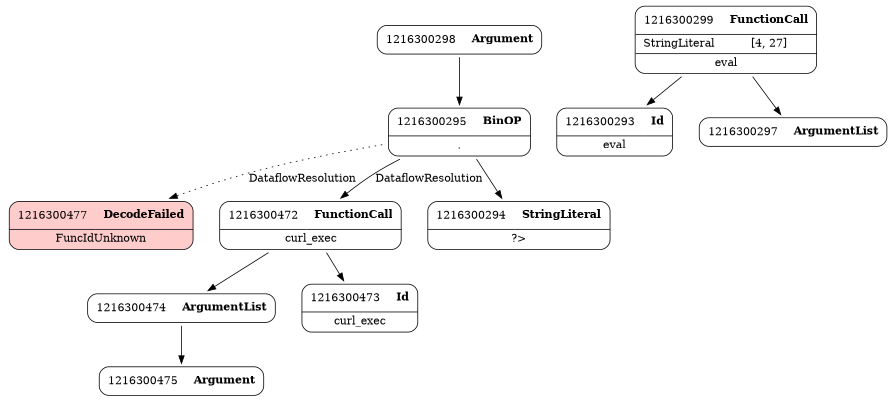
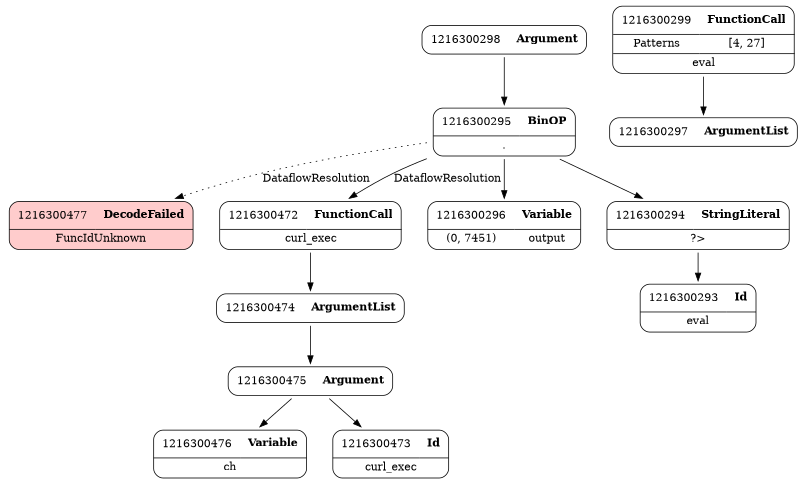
node "1216300299": text "StringLiteral" -> "Patterns"
edge "1216300299" -> "1216300293": now "1216300294" -> "1216300293"
node "1216300296": added
edge "1216300472" -> "1216300473": now "1216300475" -> "1216300473"
node "1216300476": added
